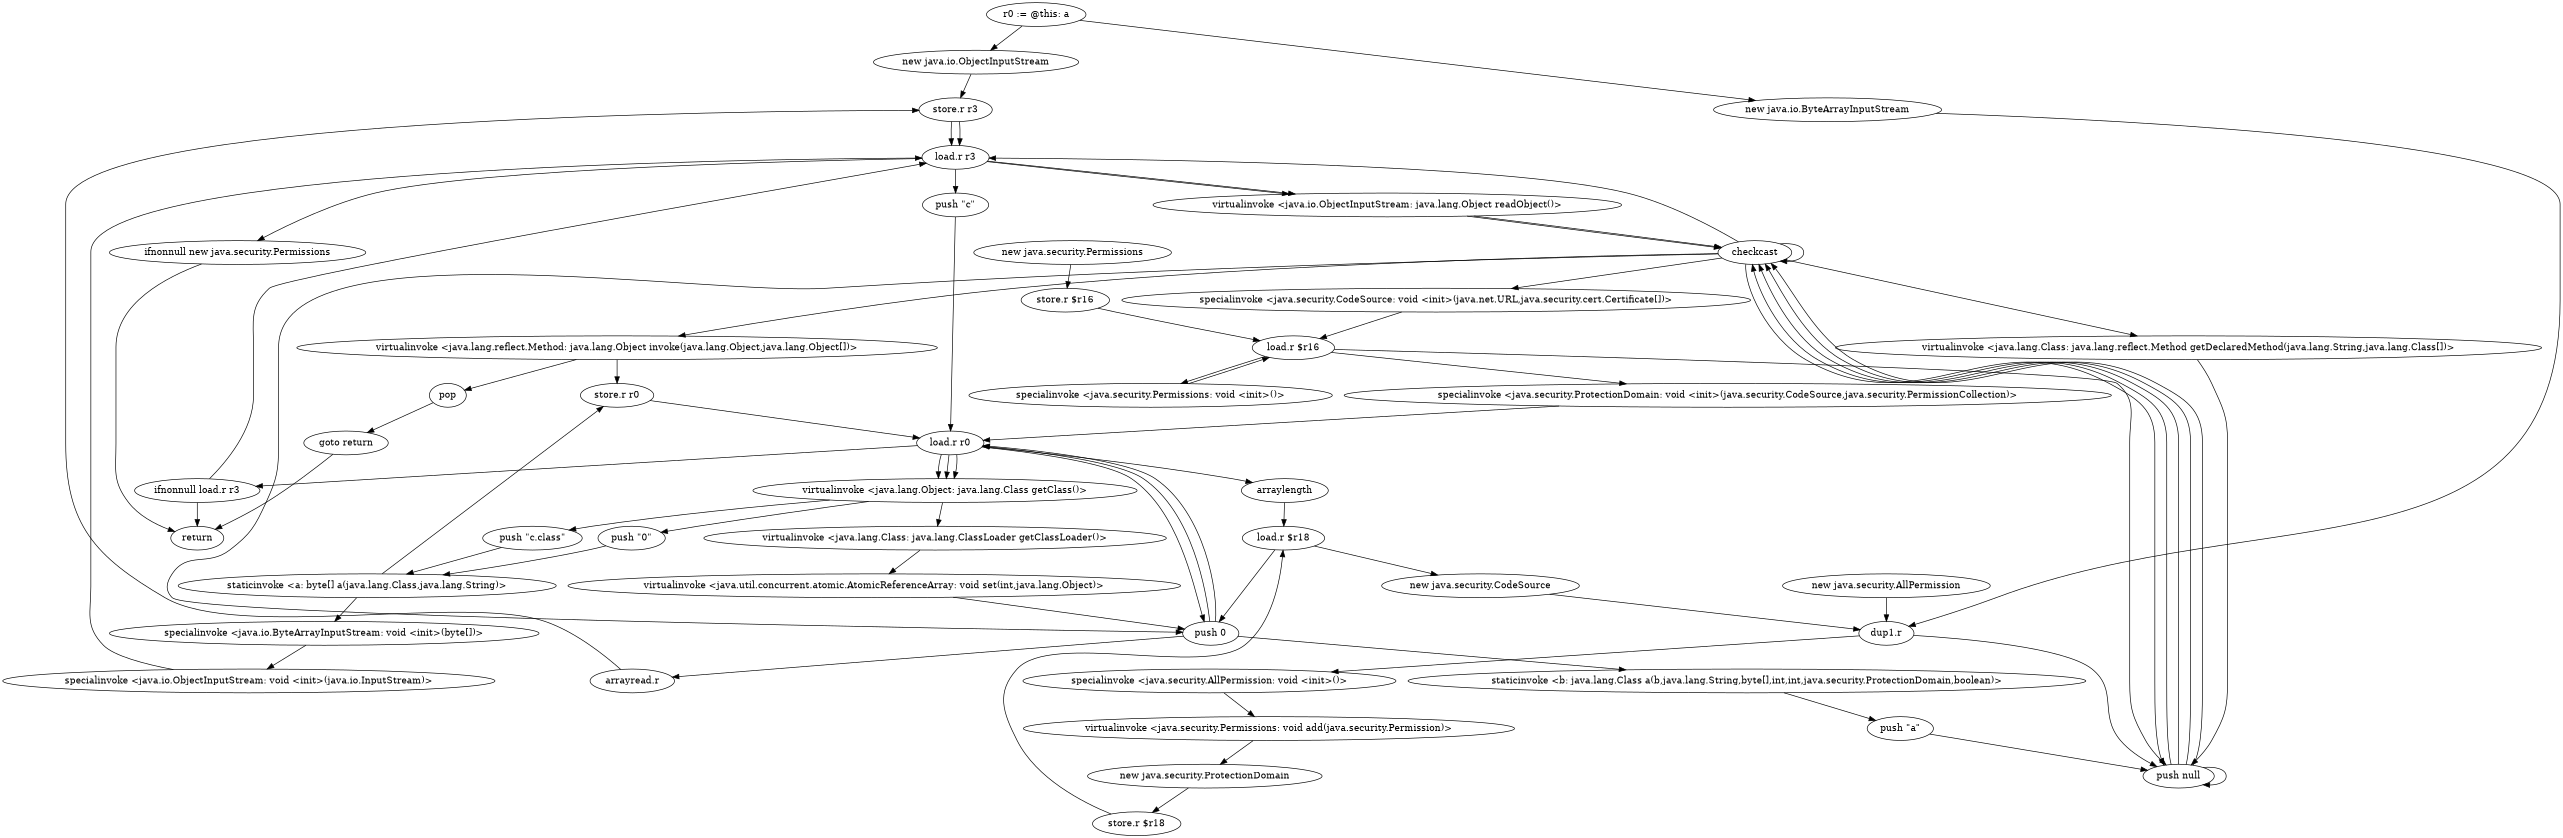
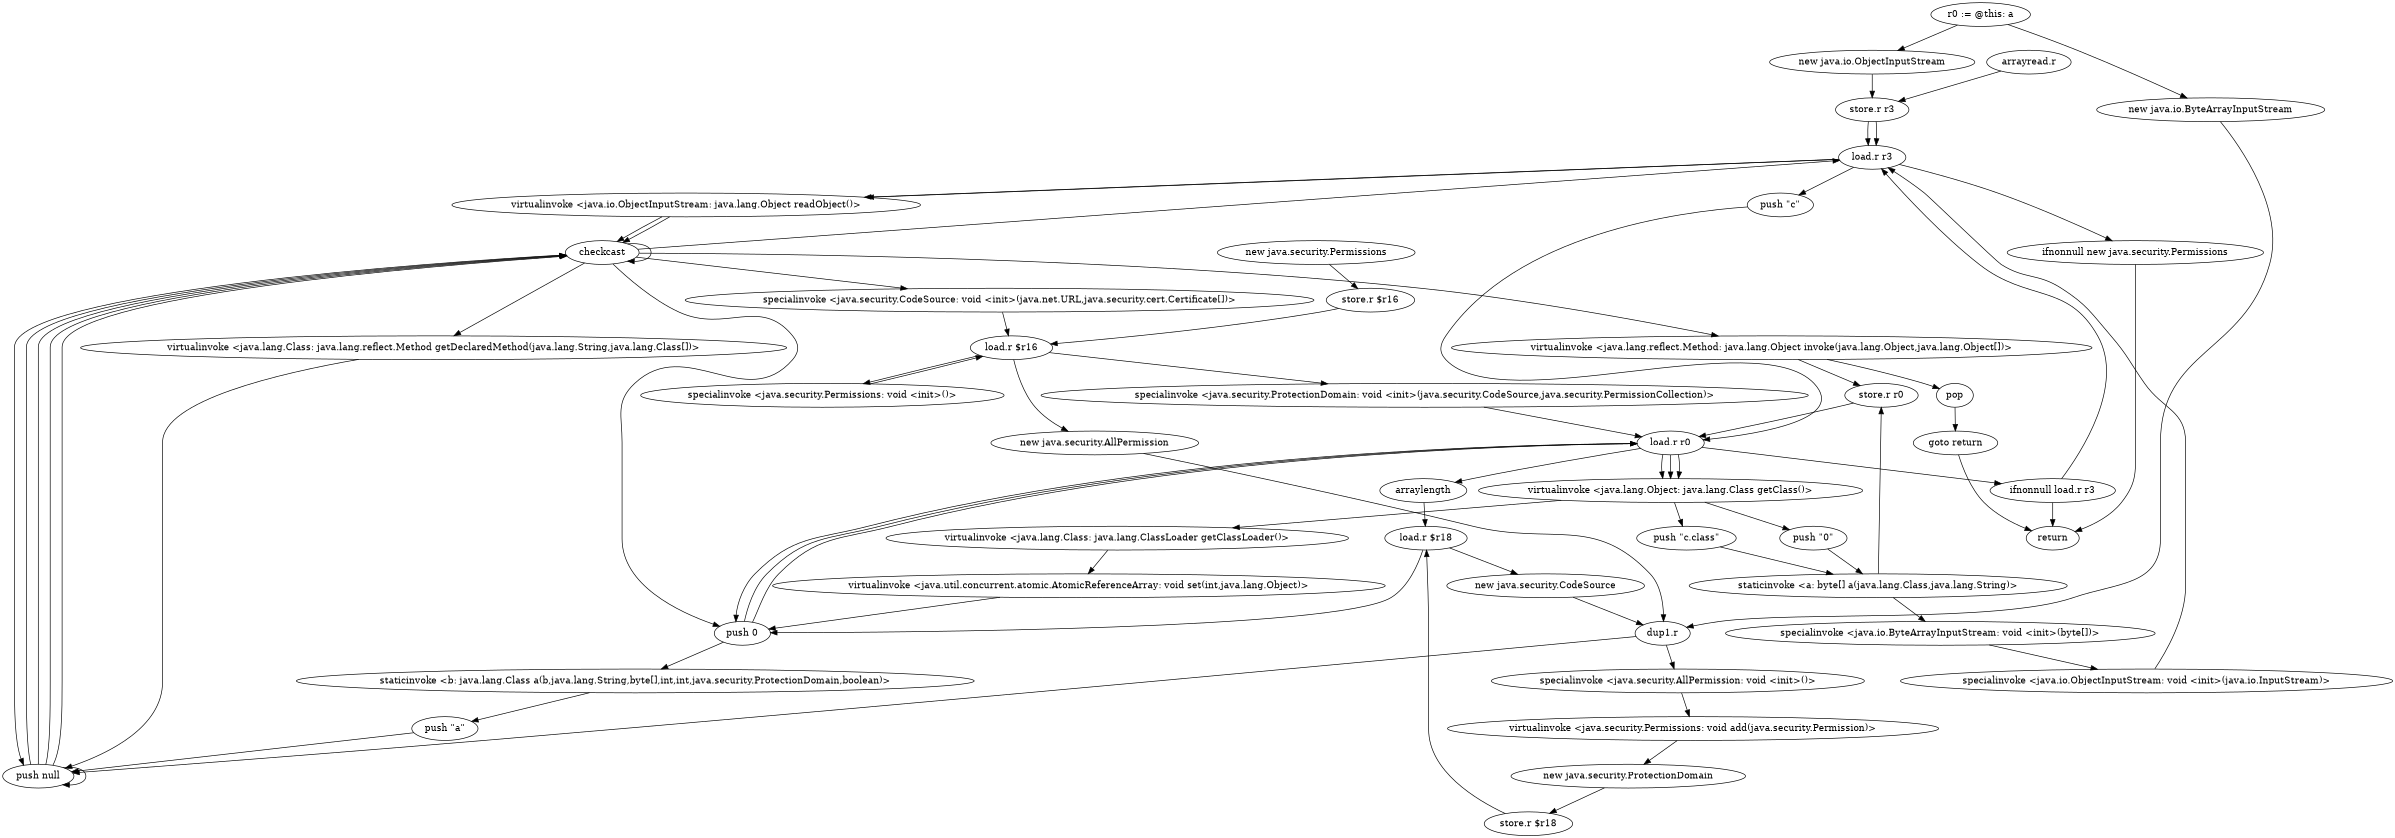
edge "load.r $r16" -> "push null": now "load.r $r16" -> "new java.security.AllPermission"
edge "push 0" -> "arrayread.r": removed
